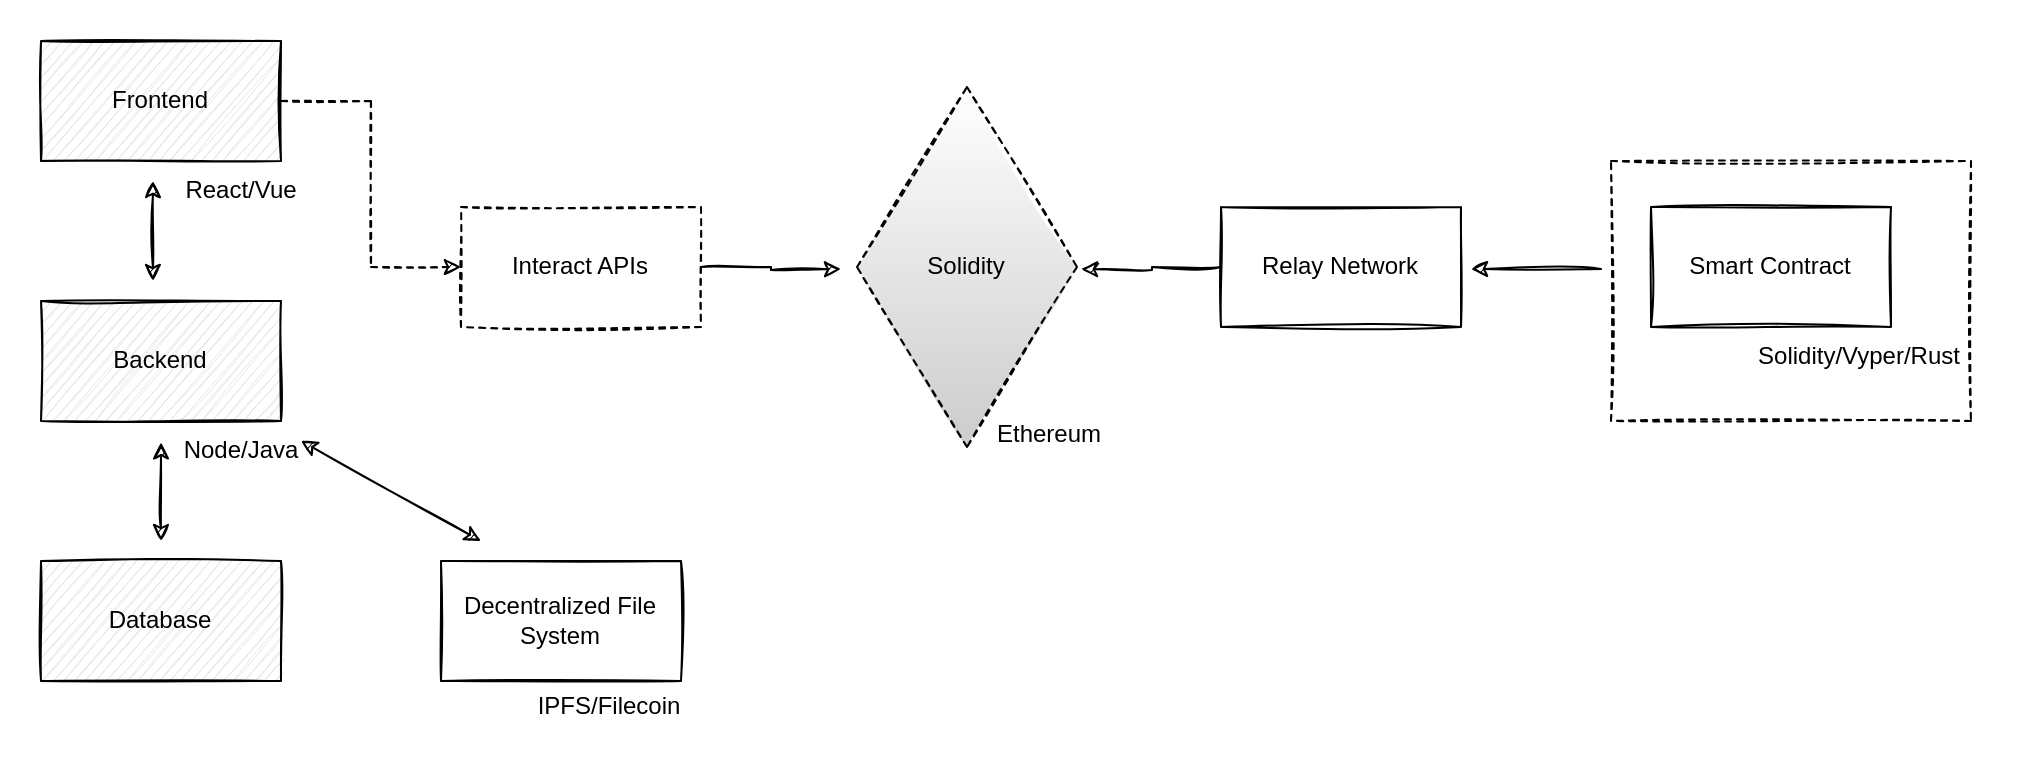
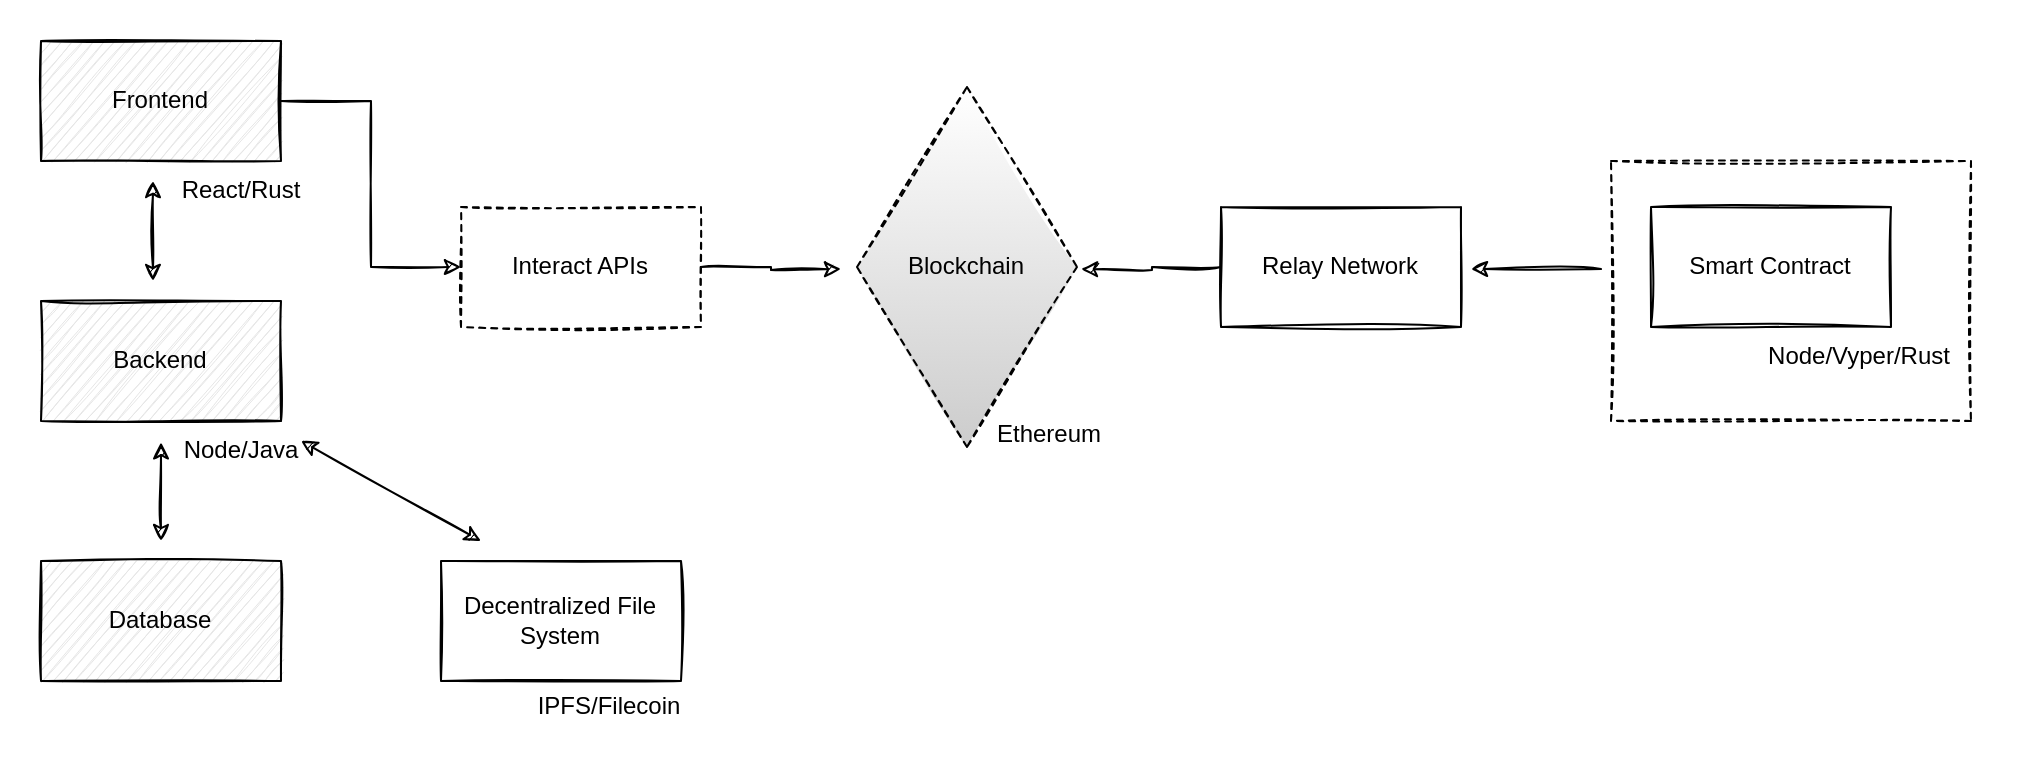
node "React/Vue": label "React/Vue" -> "React/Rust"
edge "Frontend" -> "Interact APIs": style dashed -> solid
node "Solidity": label "Solidity" -> "Blockchain"
node "Solidity/Vyper/Rust": label "Solidity/Vyper/Rust" -> "Node/Vyper/Rust"
